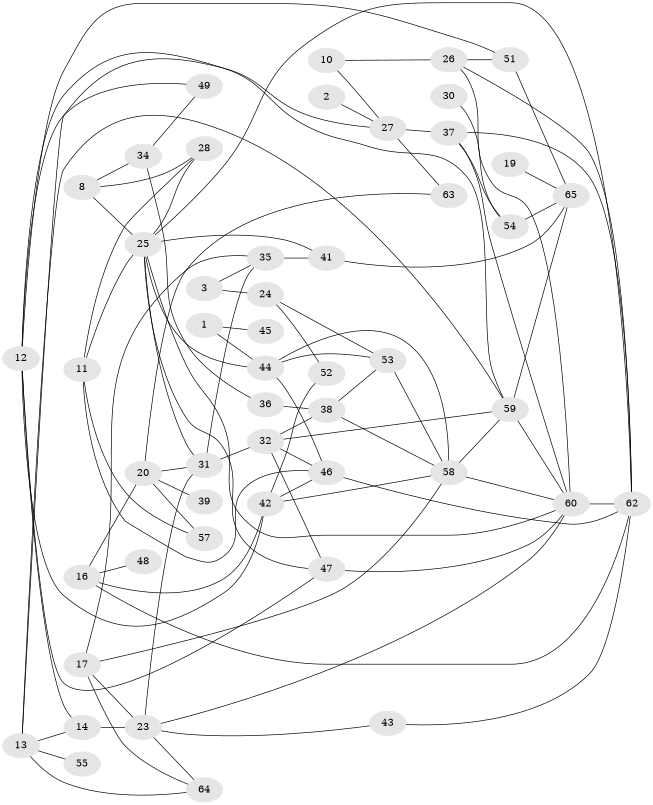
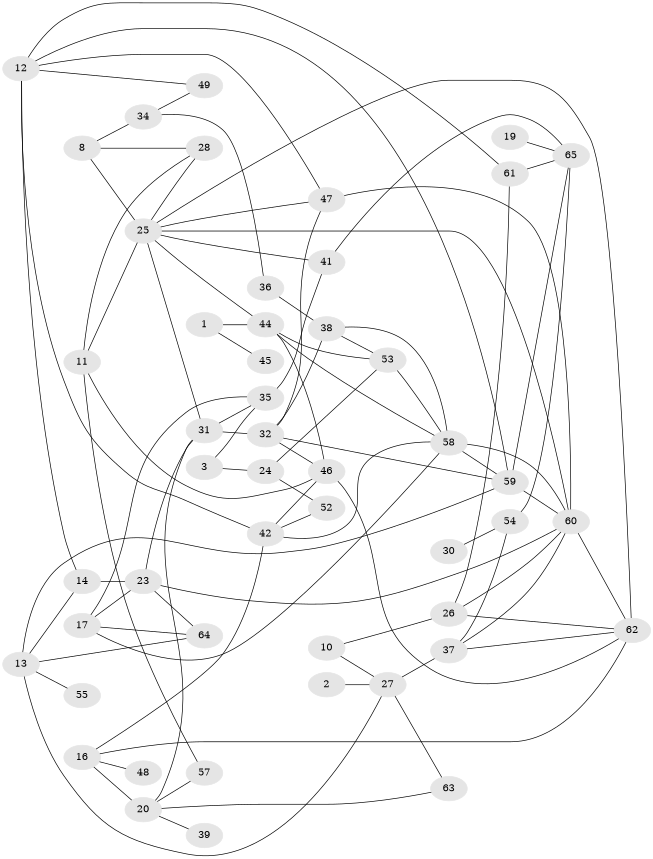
node "51": label "51" -> "61"
node "43": removed
